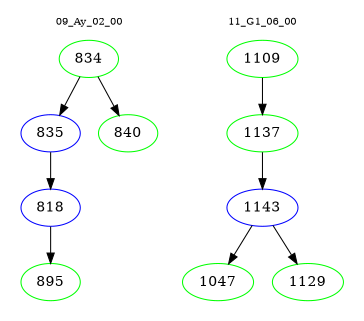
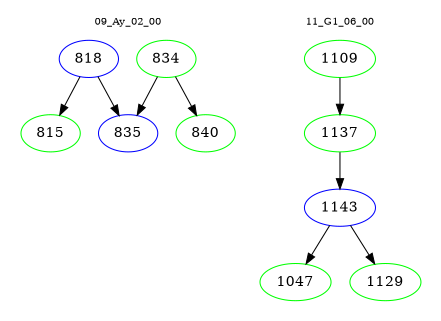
edge "835" -> "818": reversed
node "895": label "895" -> "815"
